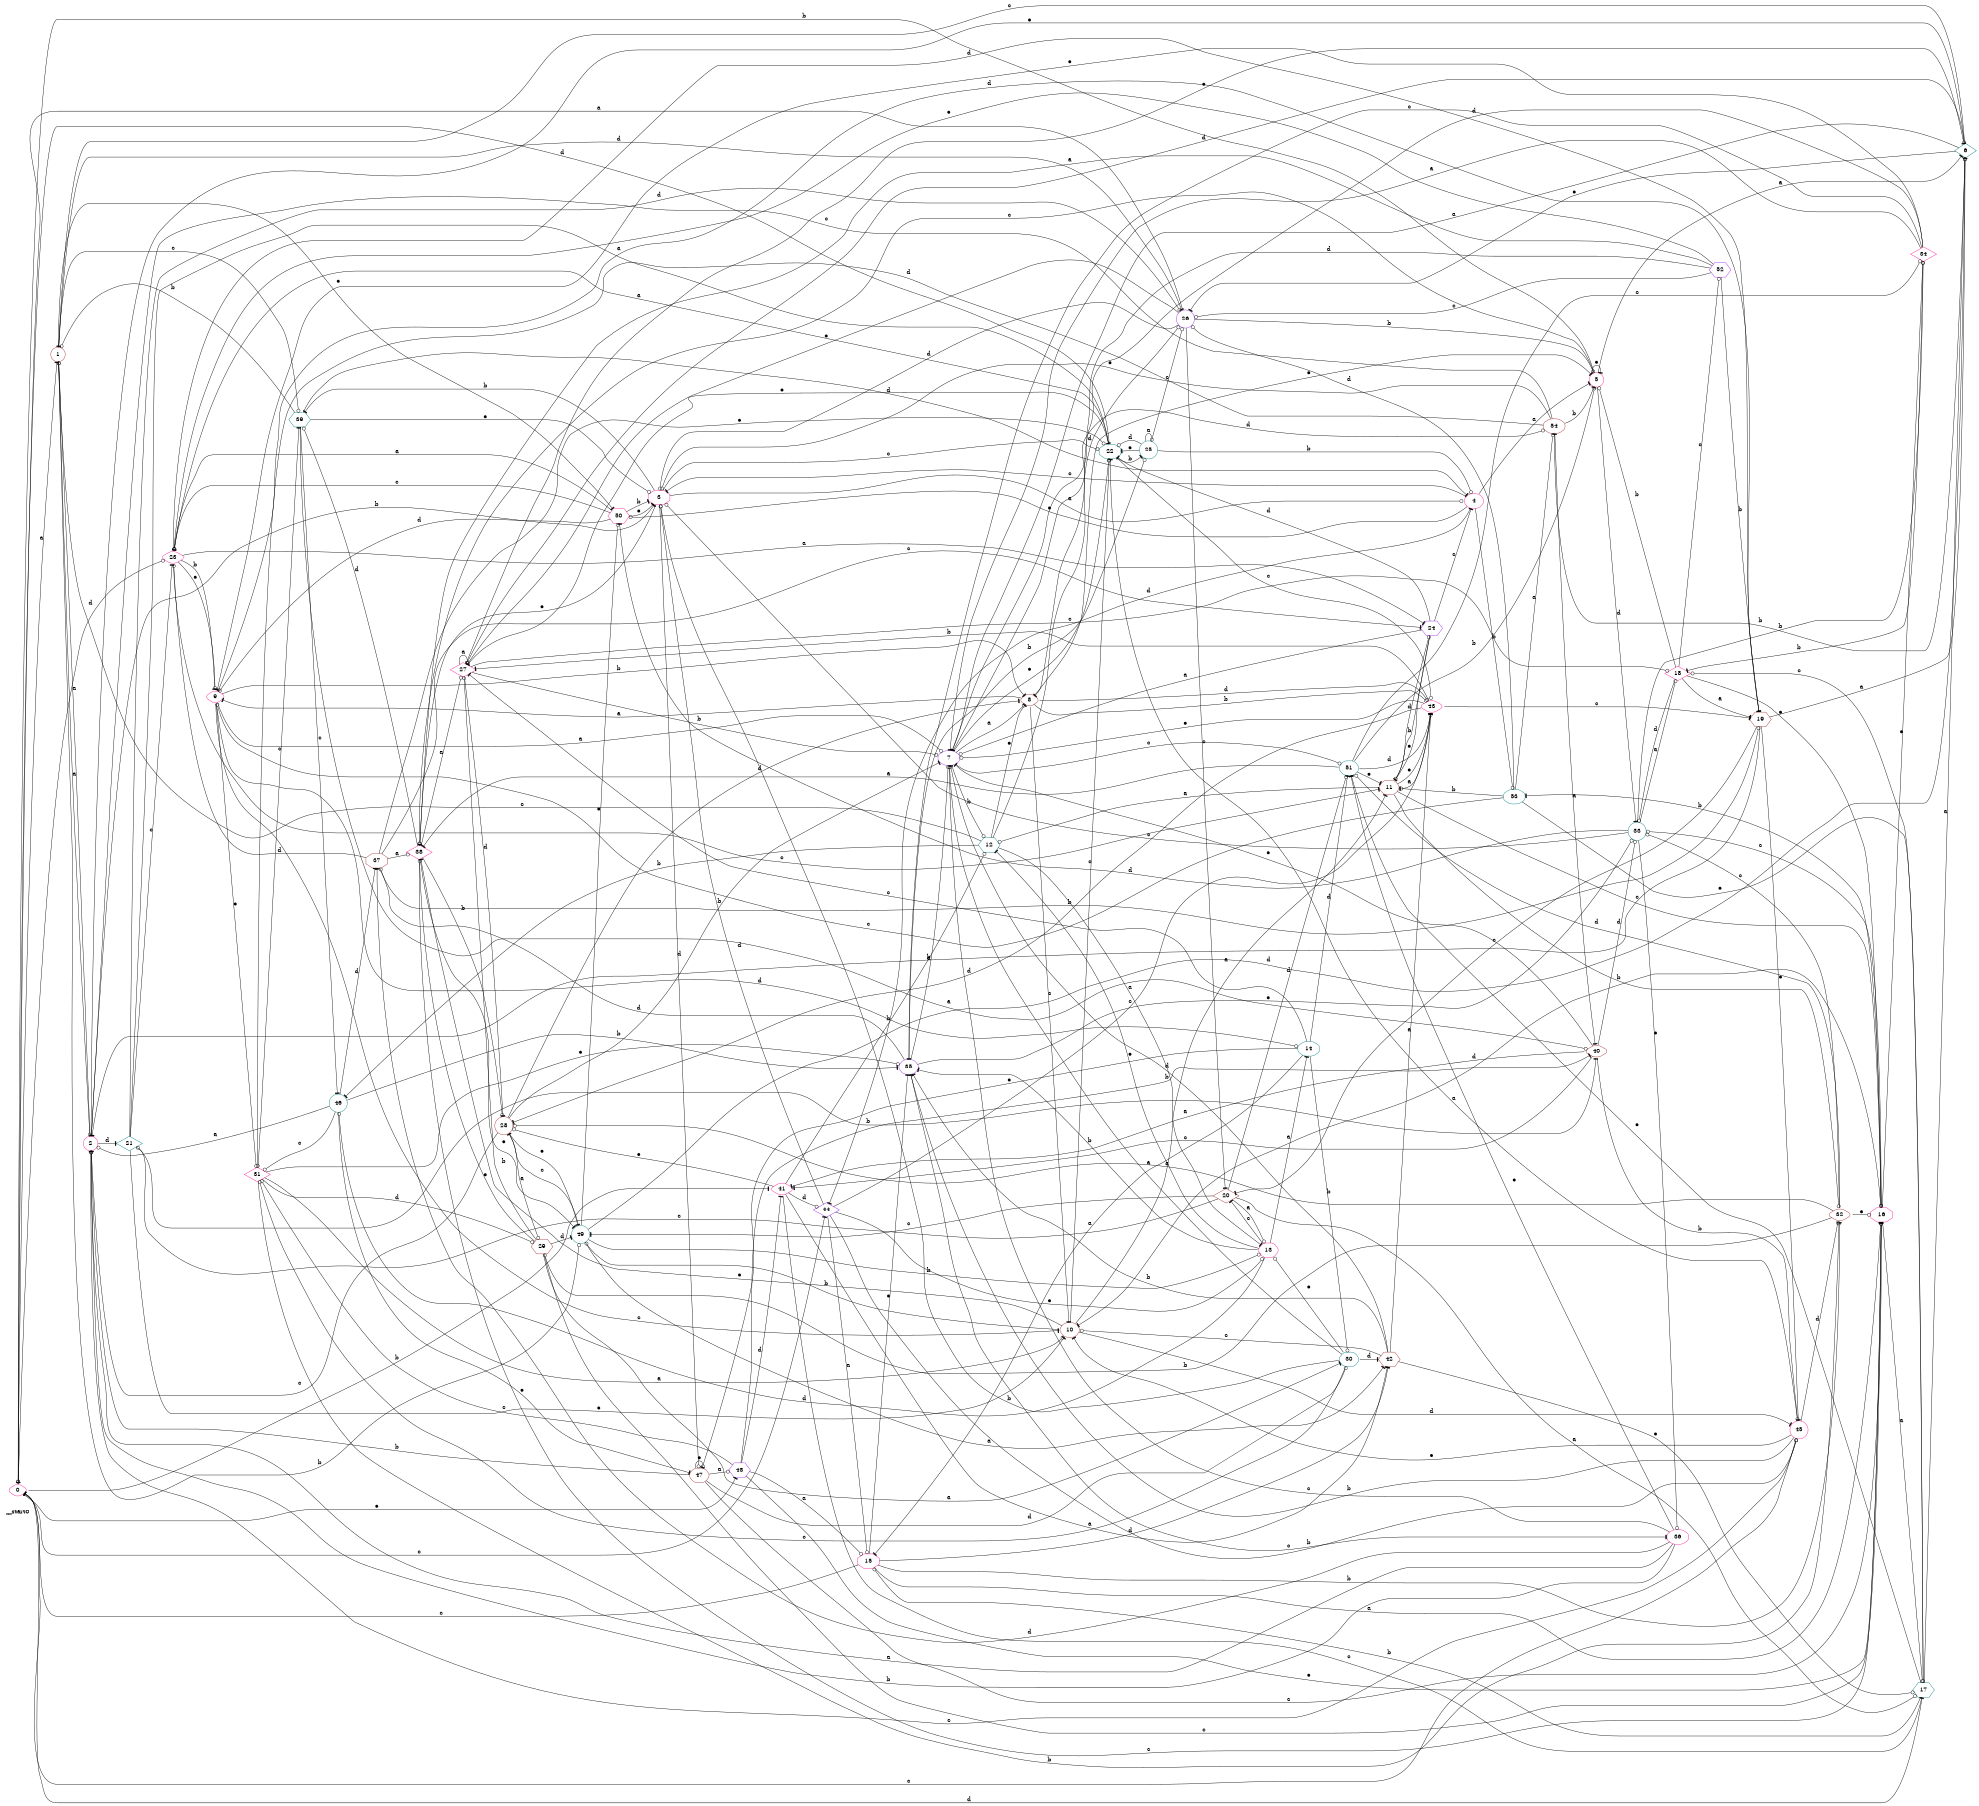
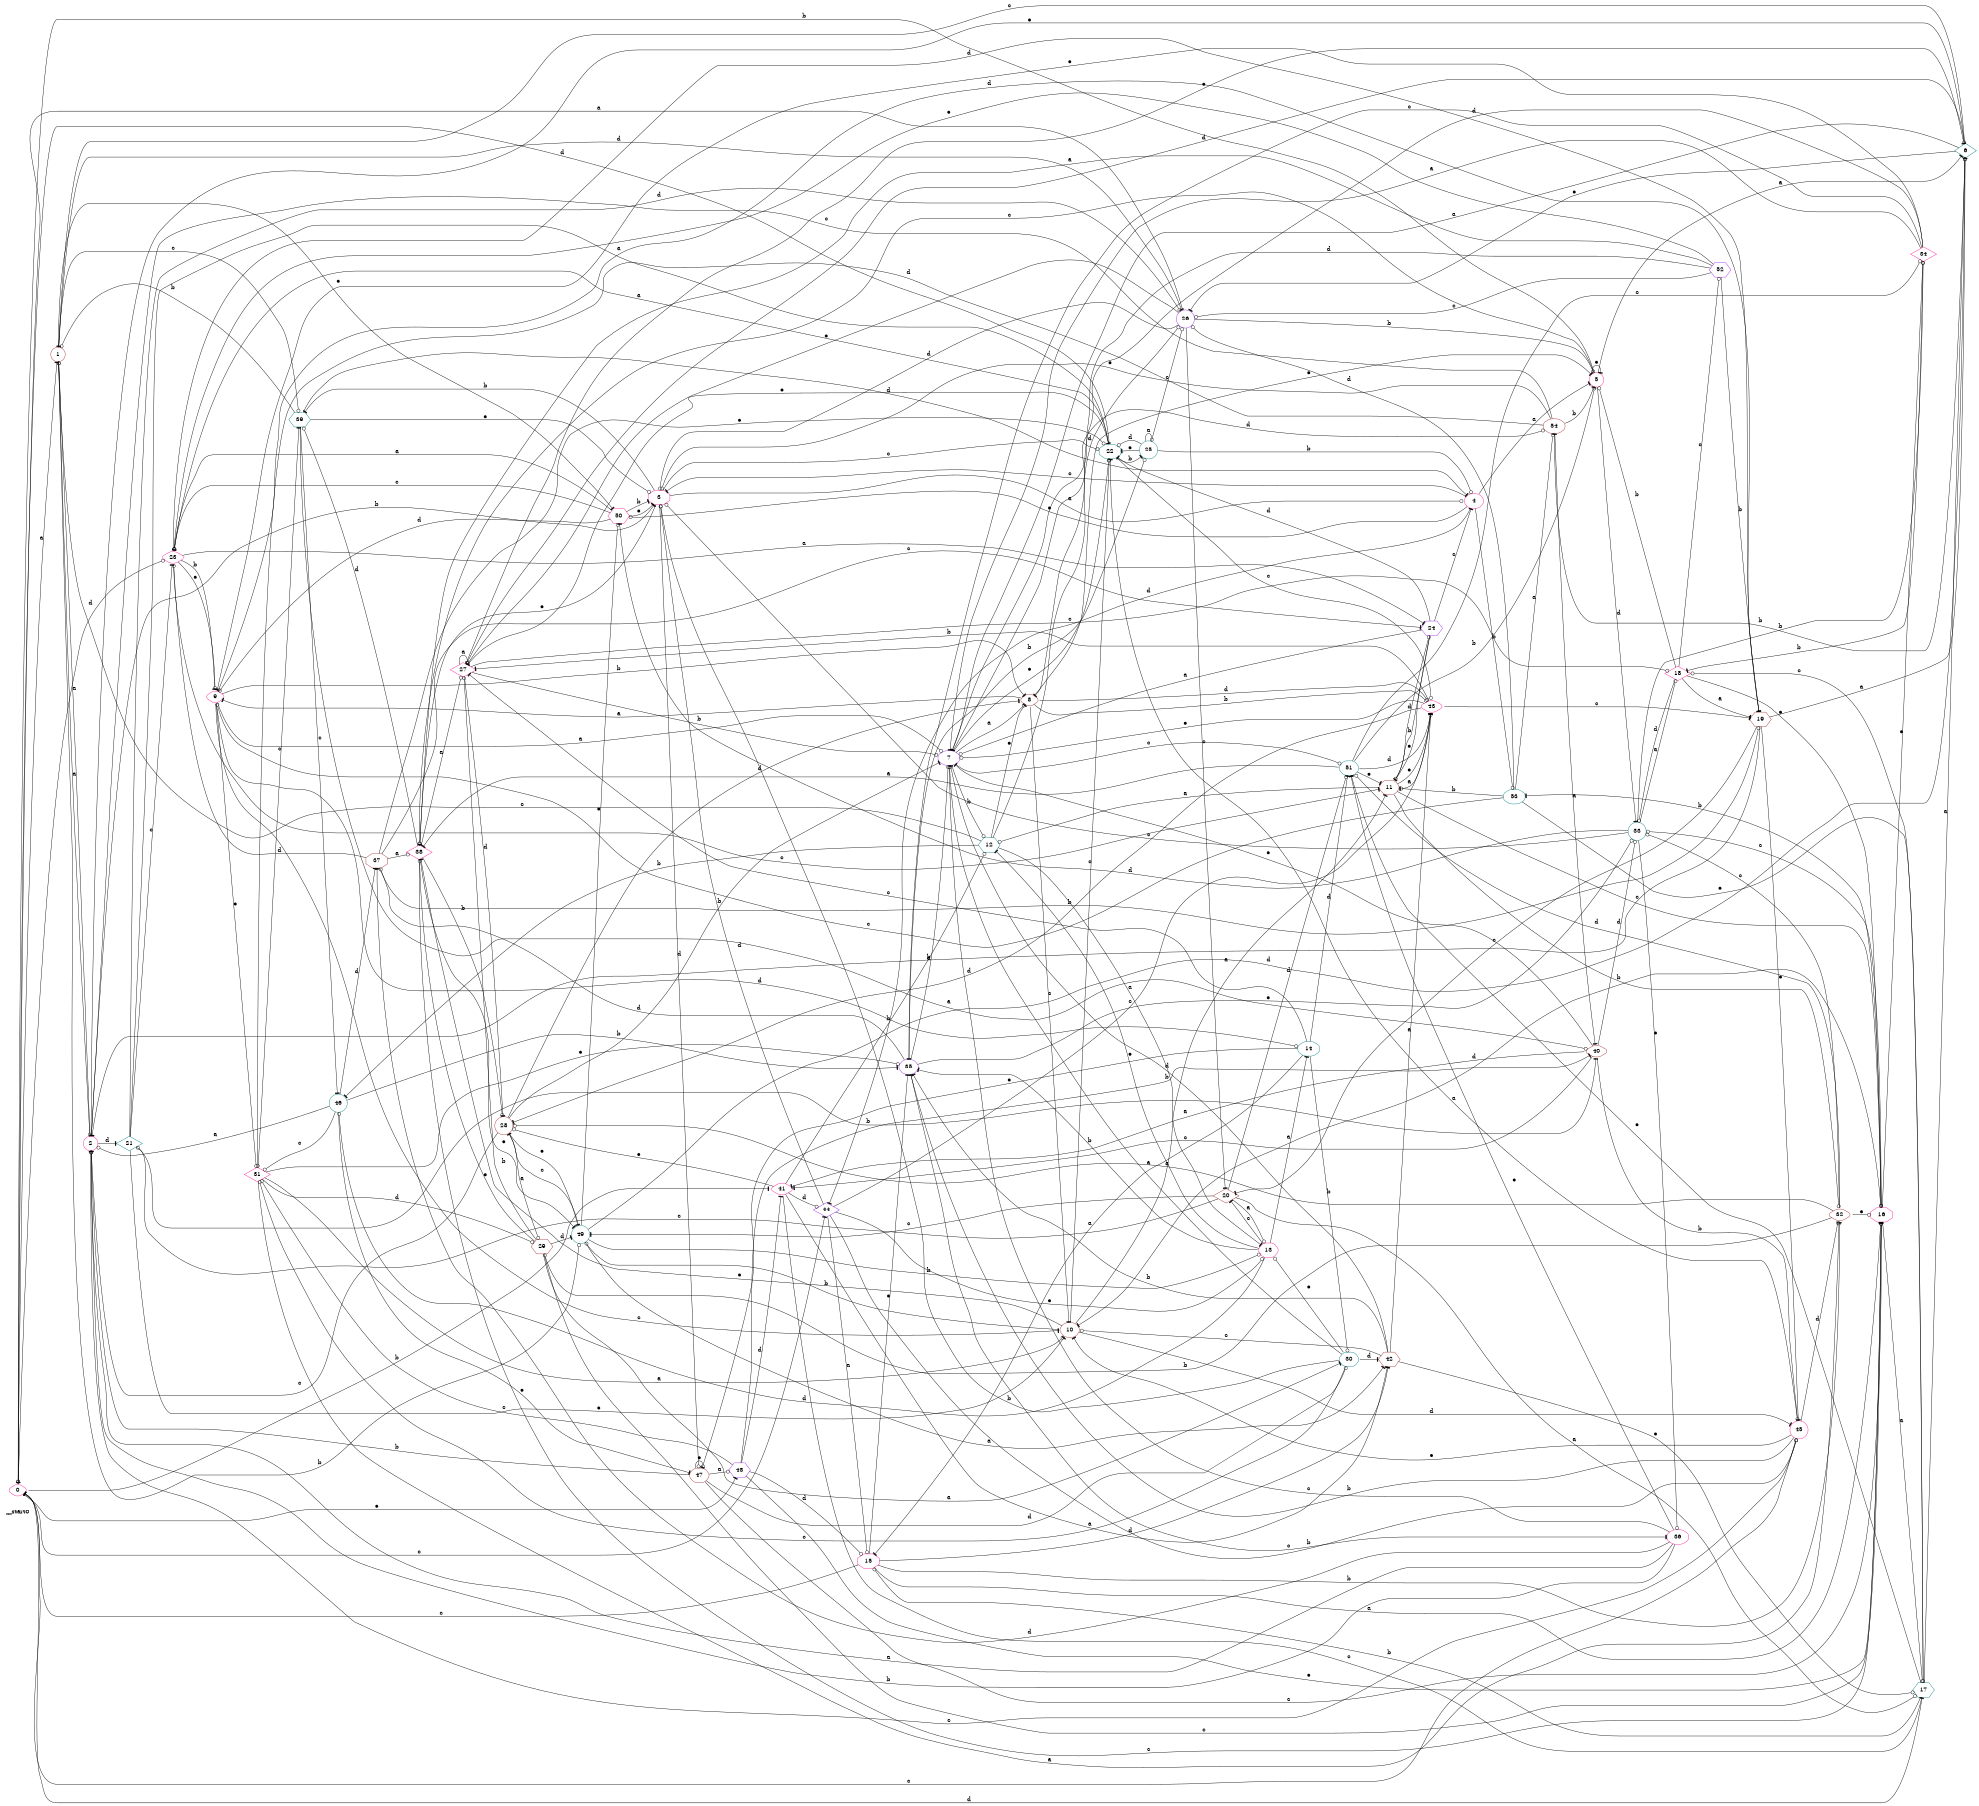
edge "48" -> "15": label "a" -> "d"
edge "31" -> "32": label "b" -> "a"
